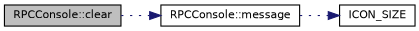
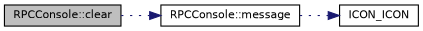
node "ICON_SIZE": label "ICON_SIZE" -> "ICON_ICON"
